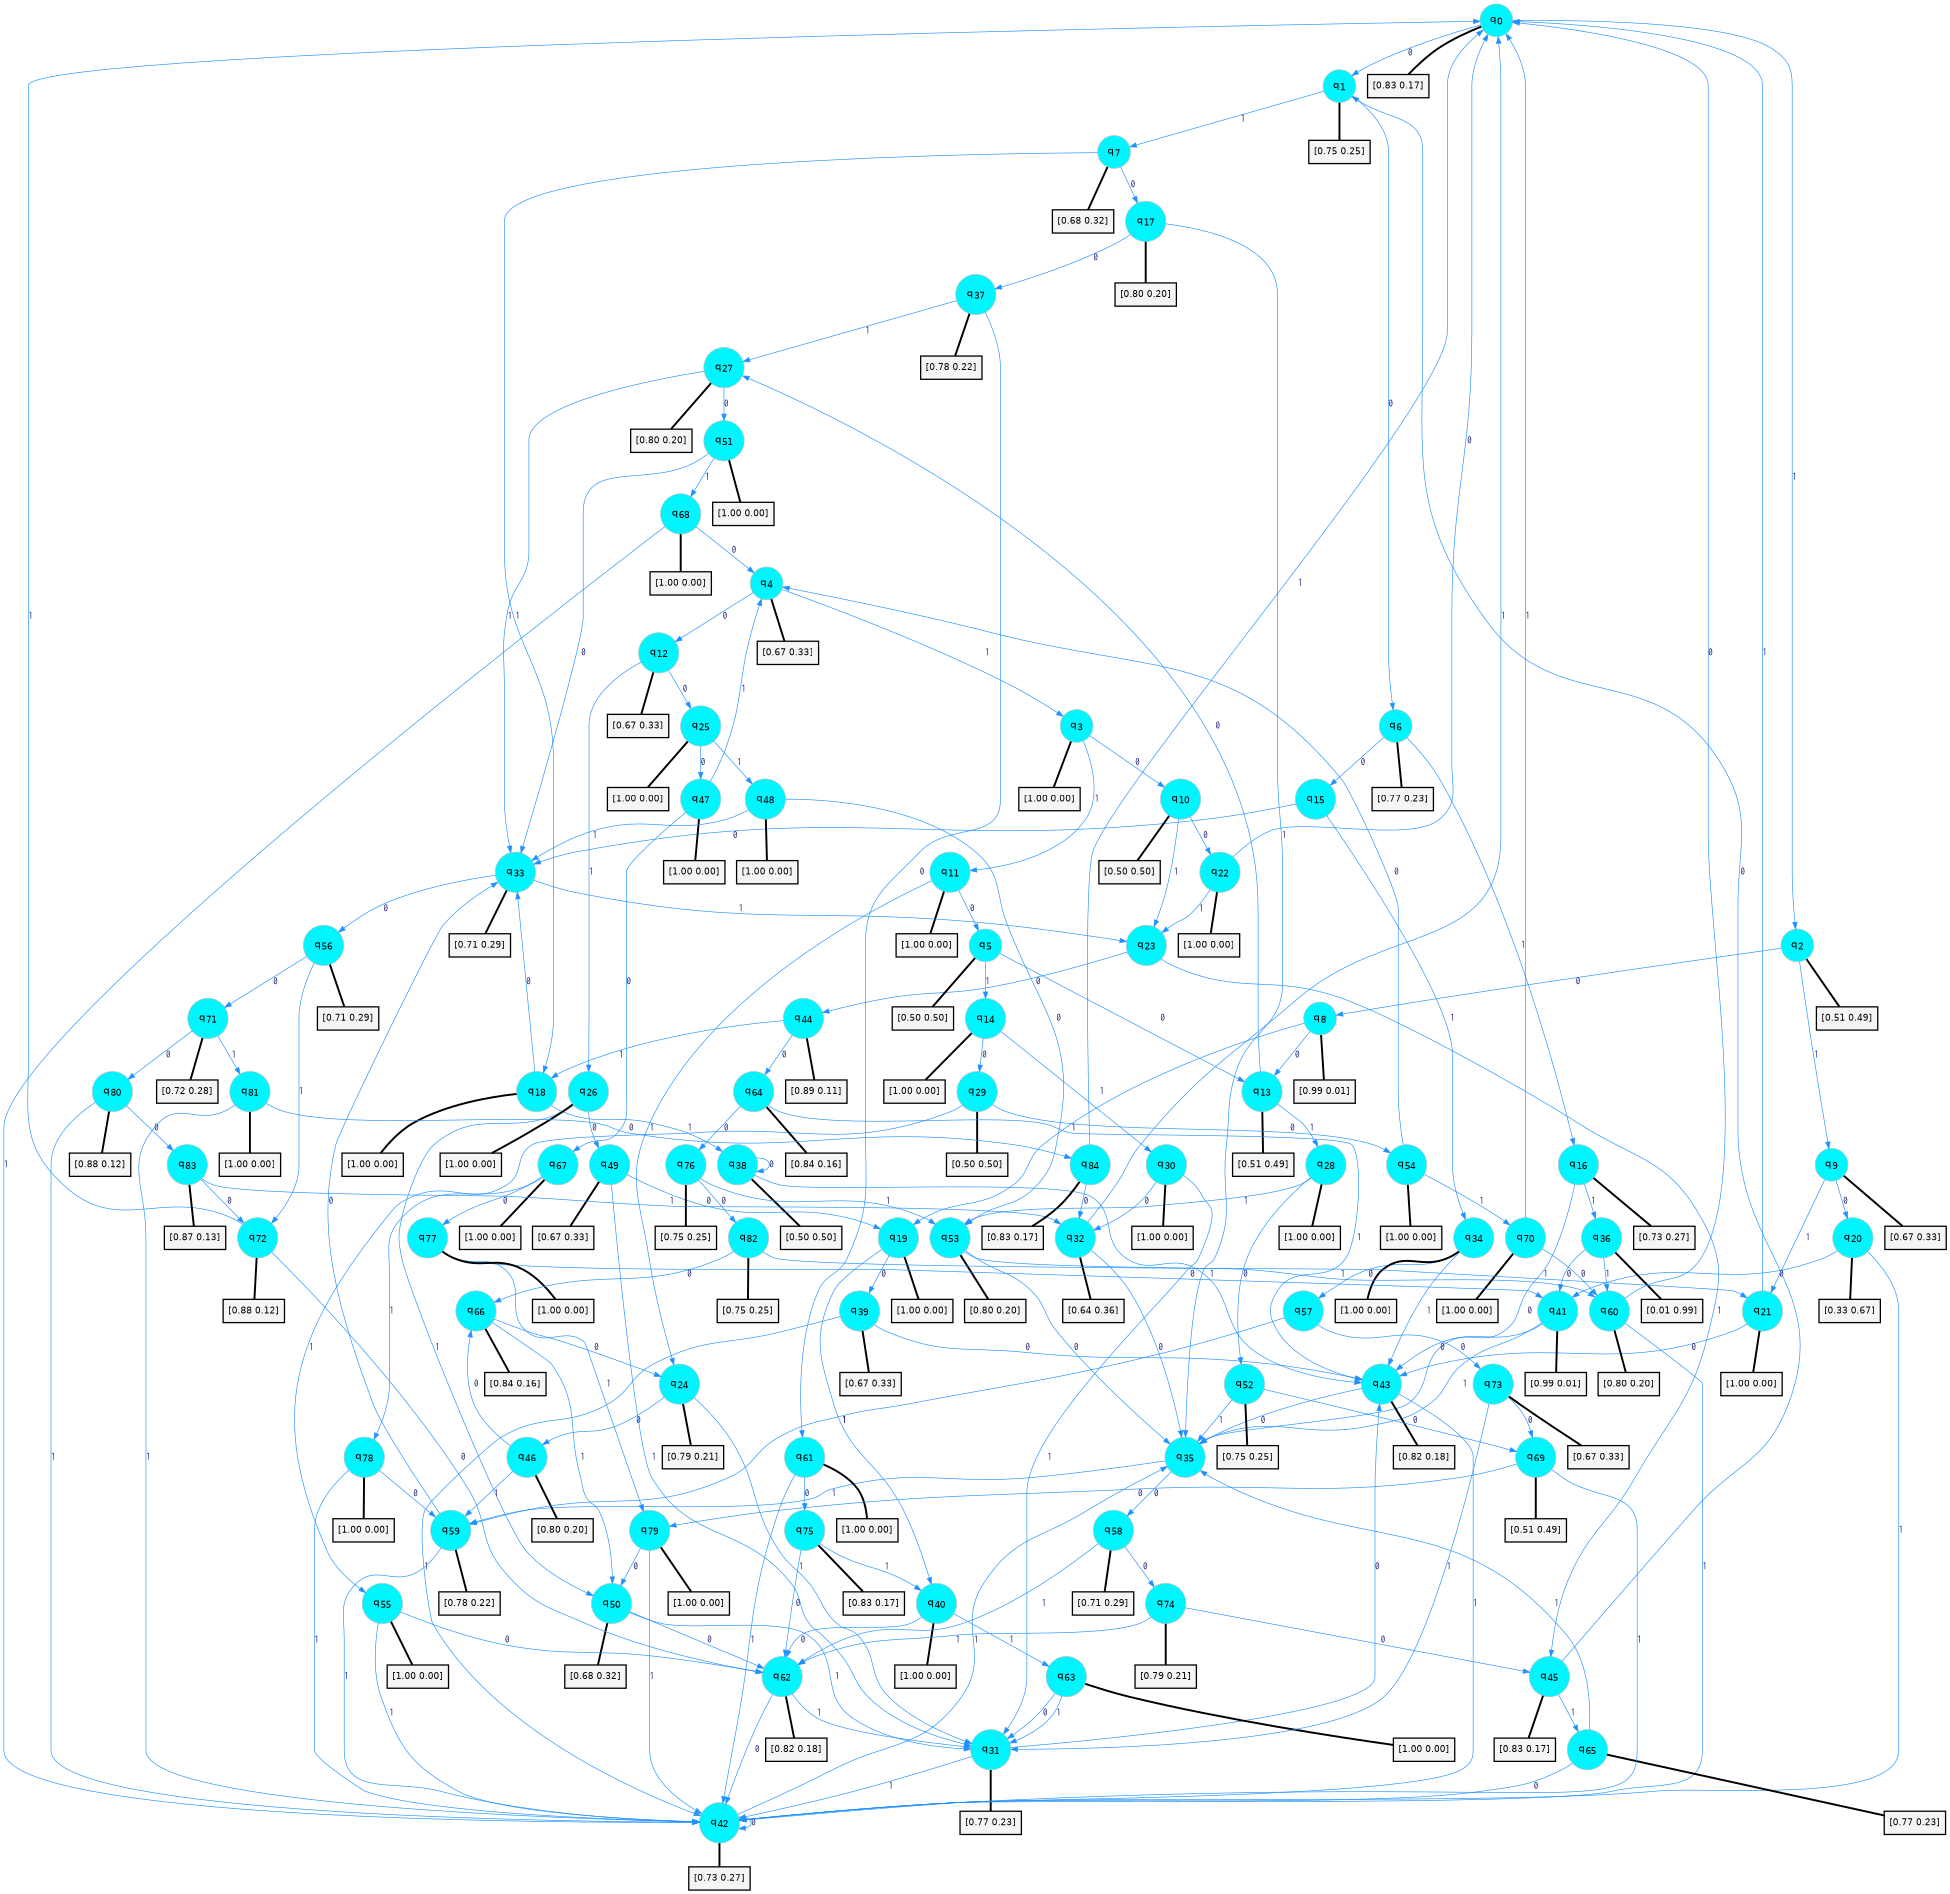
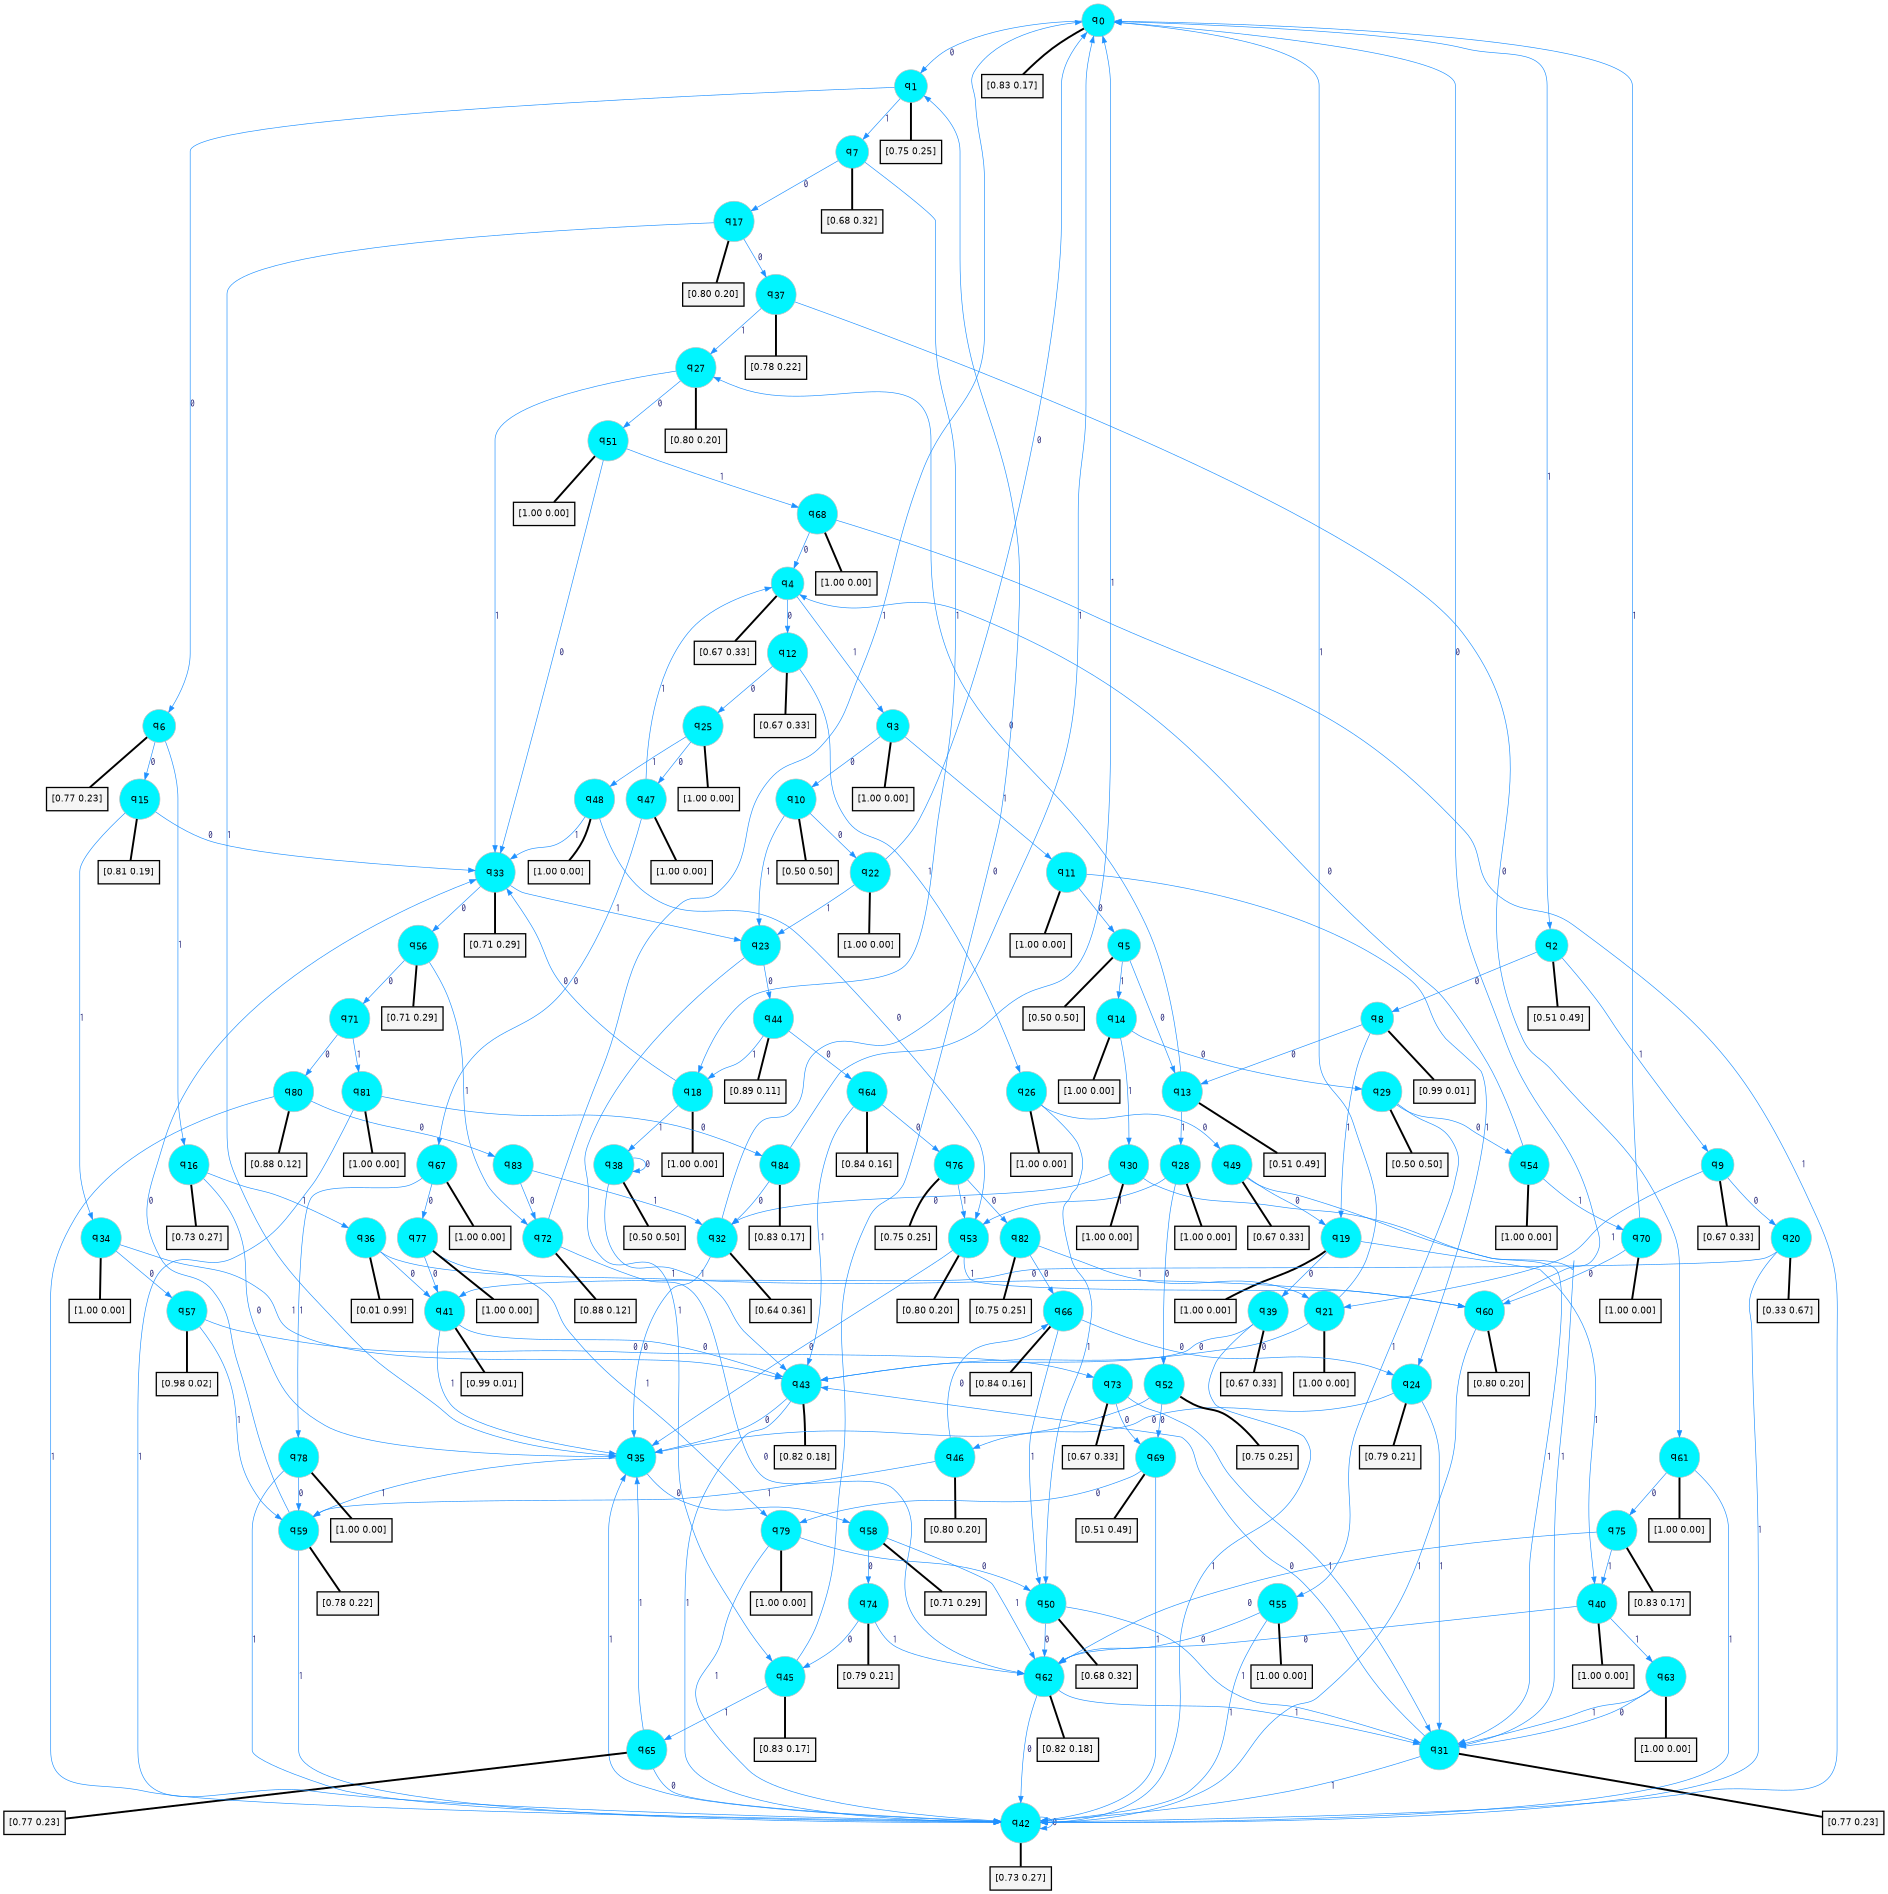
node "[0.81 0.19]": added
node "[0.72 0.28]": removed
node "[0.87 0.13]": removed
node "[0.98 0.02]": added
